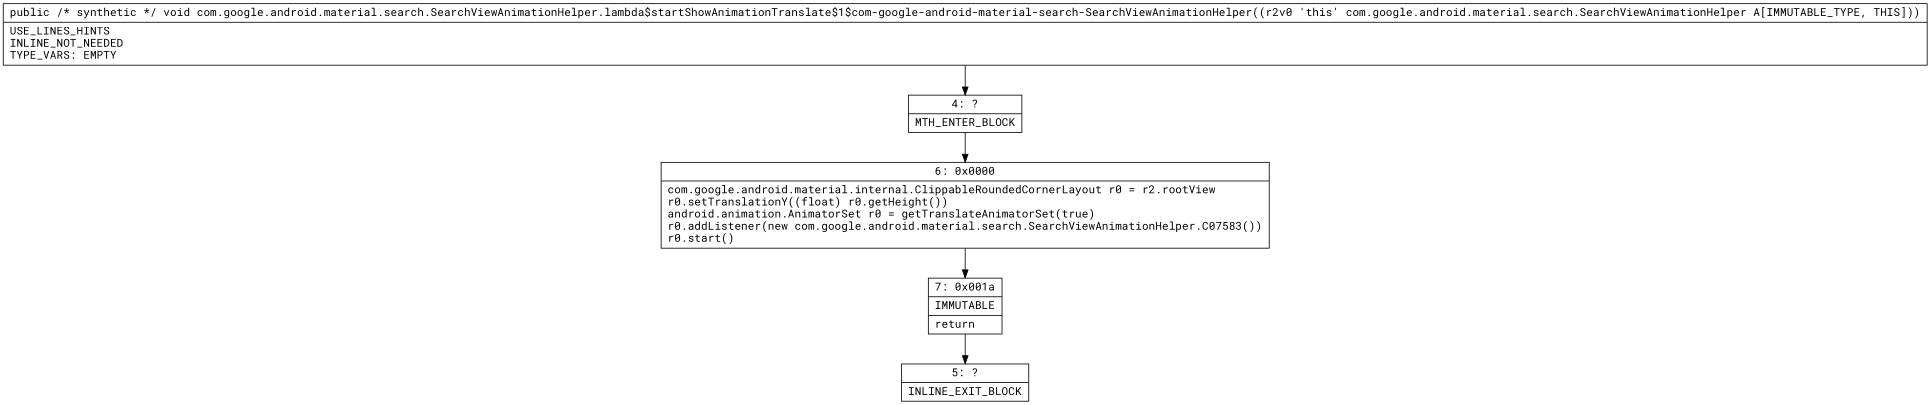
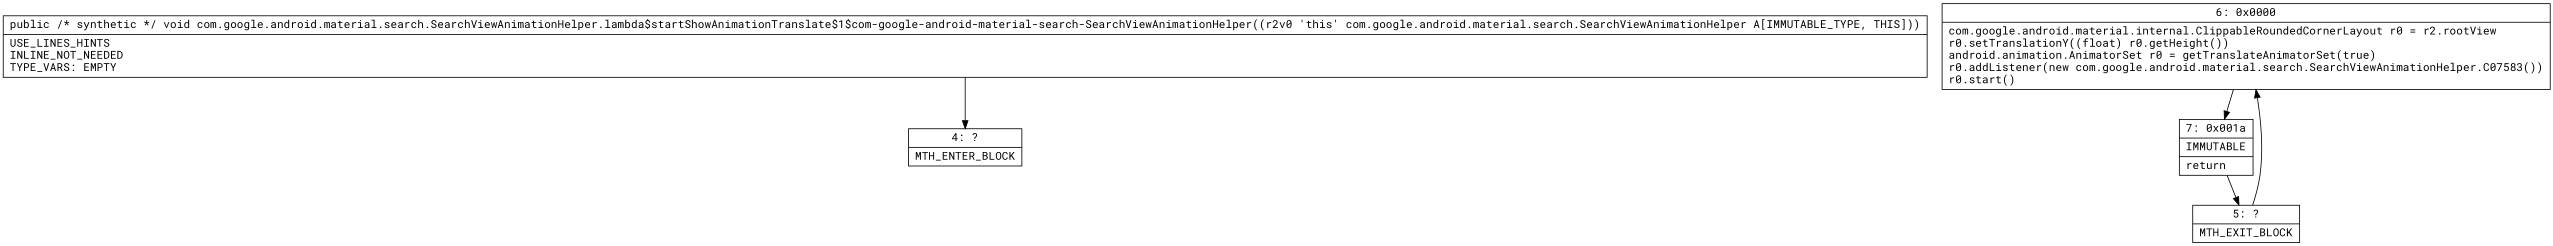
edge "4: ?" -> "6: 0x0000": now "5: ?" -> "6: 0x0000"
node "5: ?": text "INLINE_EXIT_BLOCK" -> "MTH_EXIT_BLOCK"
